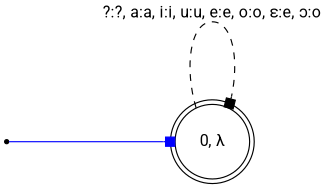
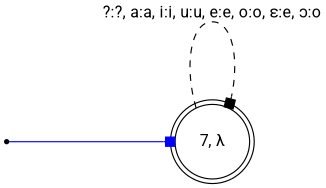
node "0, λ": label "0, λ" -> "7, λ"
